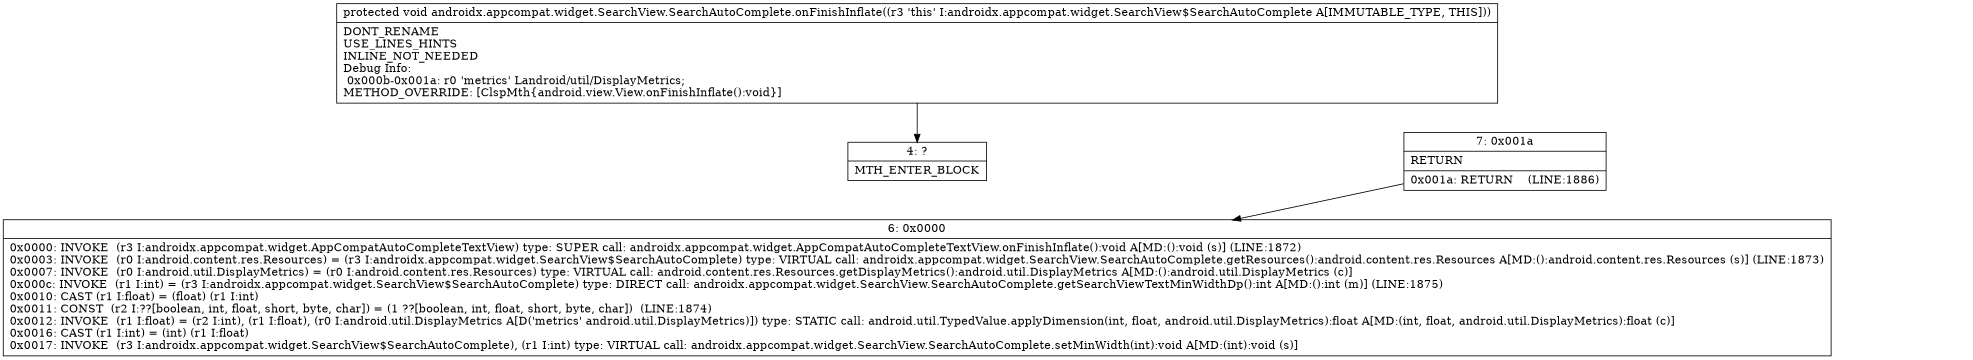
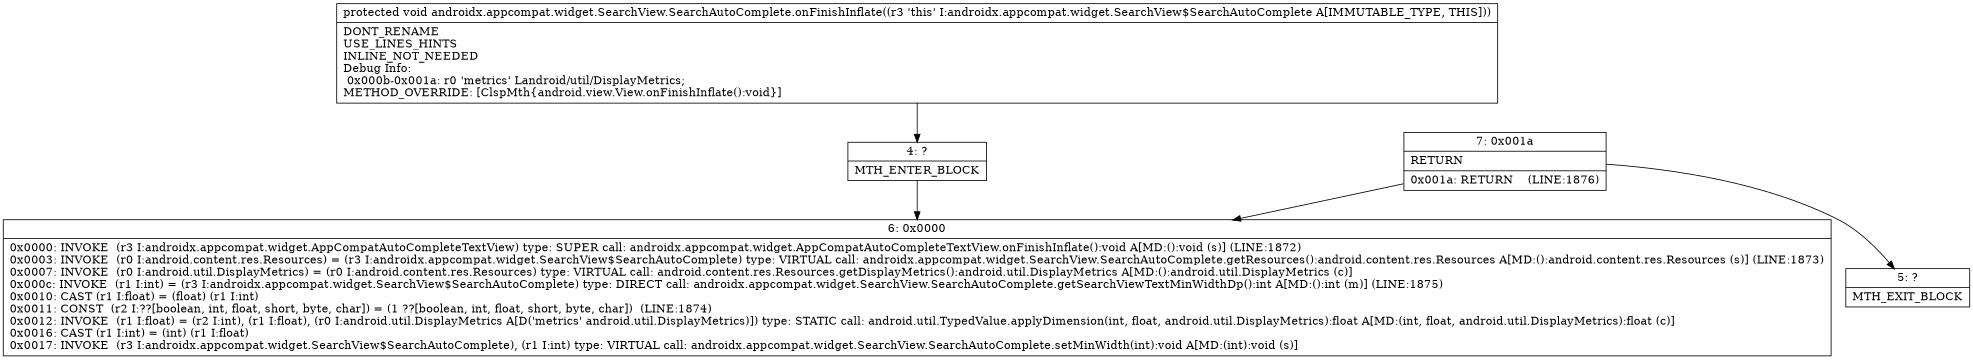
node "7: 0x001a": text "0x001a: RETURN    (LINE:1886)" -> "0x001a: RETURN    (LINE:1876)"
edge "4: ?" -> "6: 0x0000": added
node "5: ?": added
